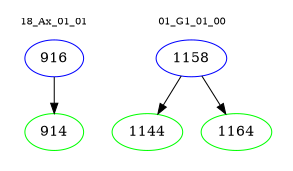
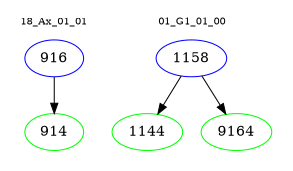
node "1164": label "1164" -> "9164"
